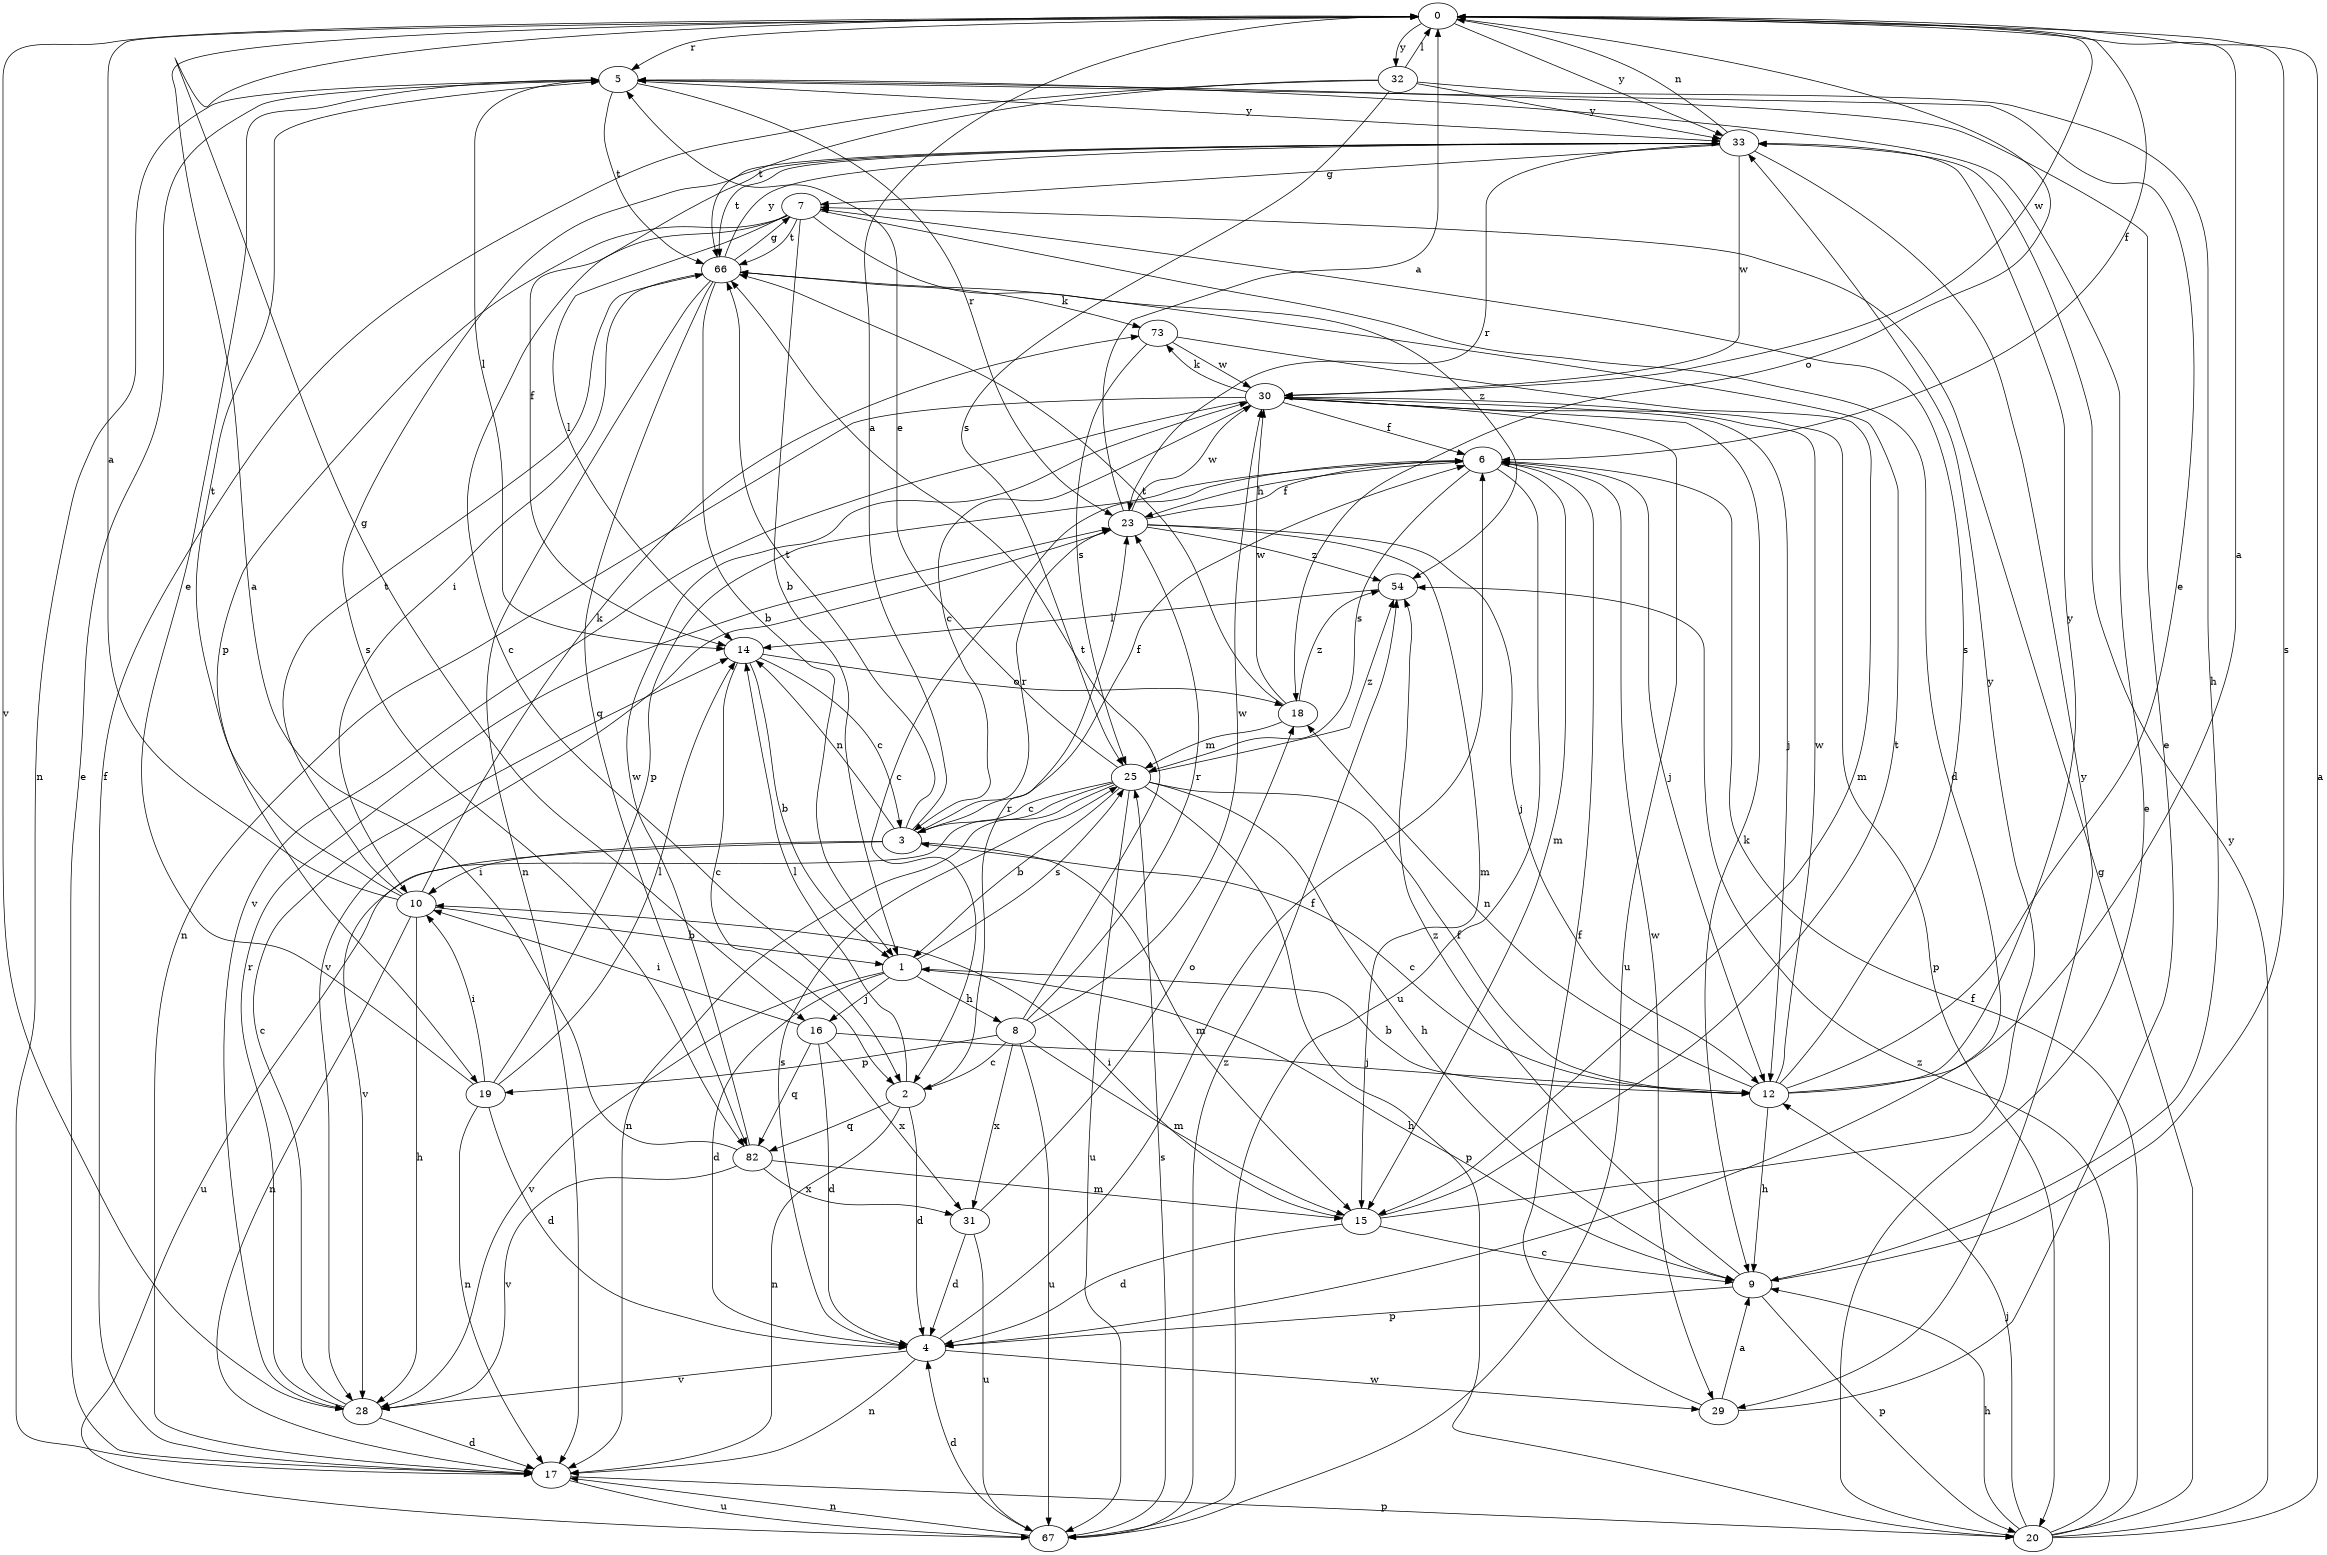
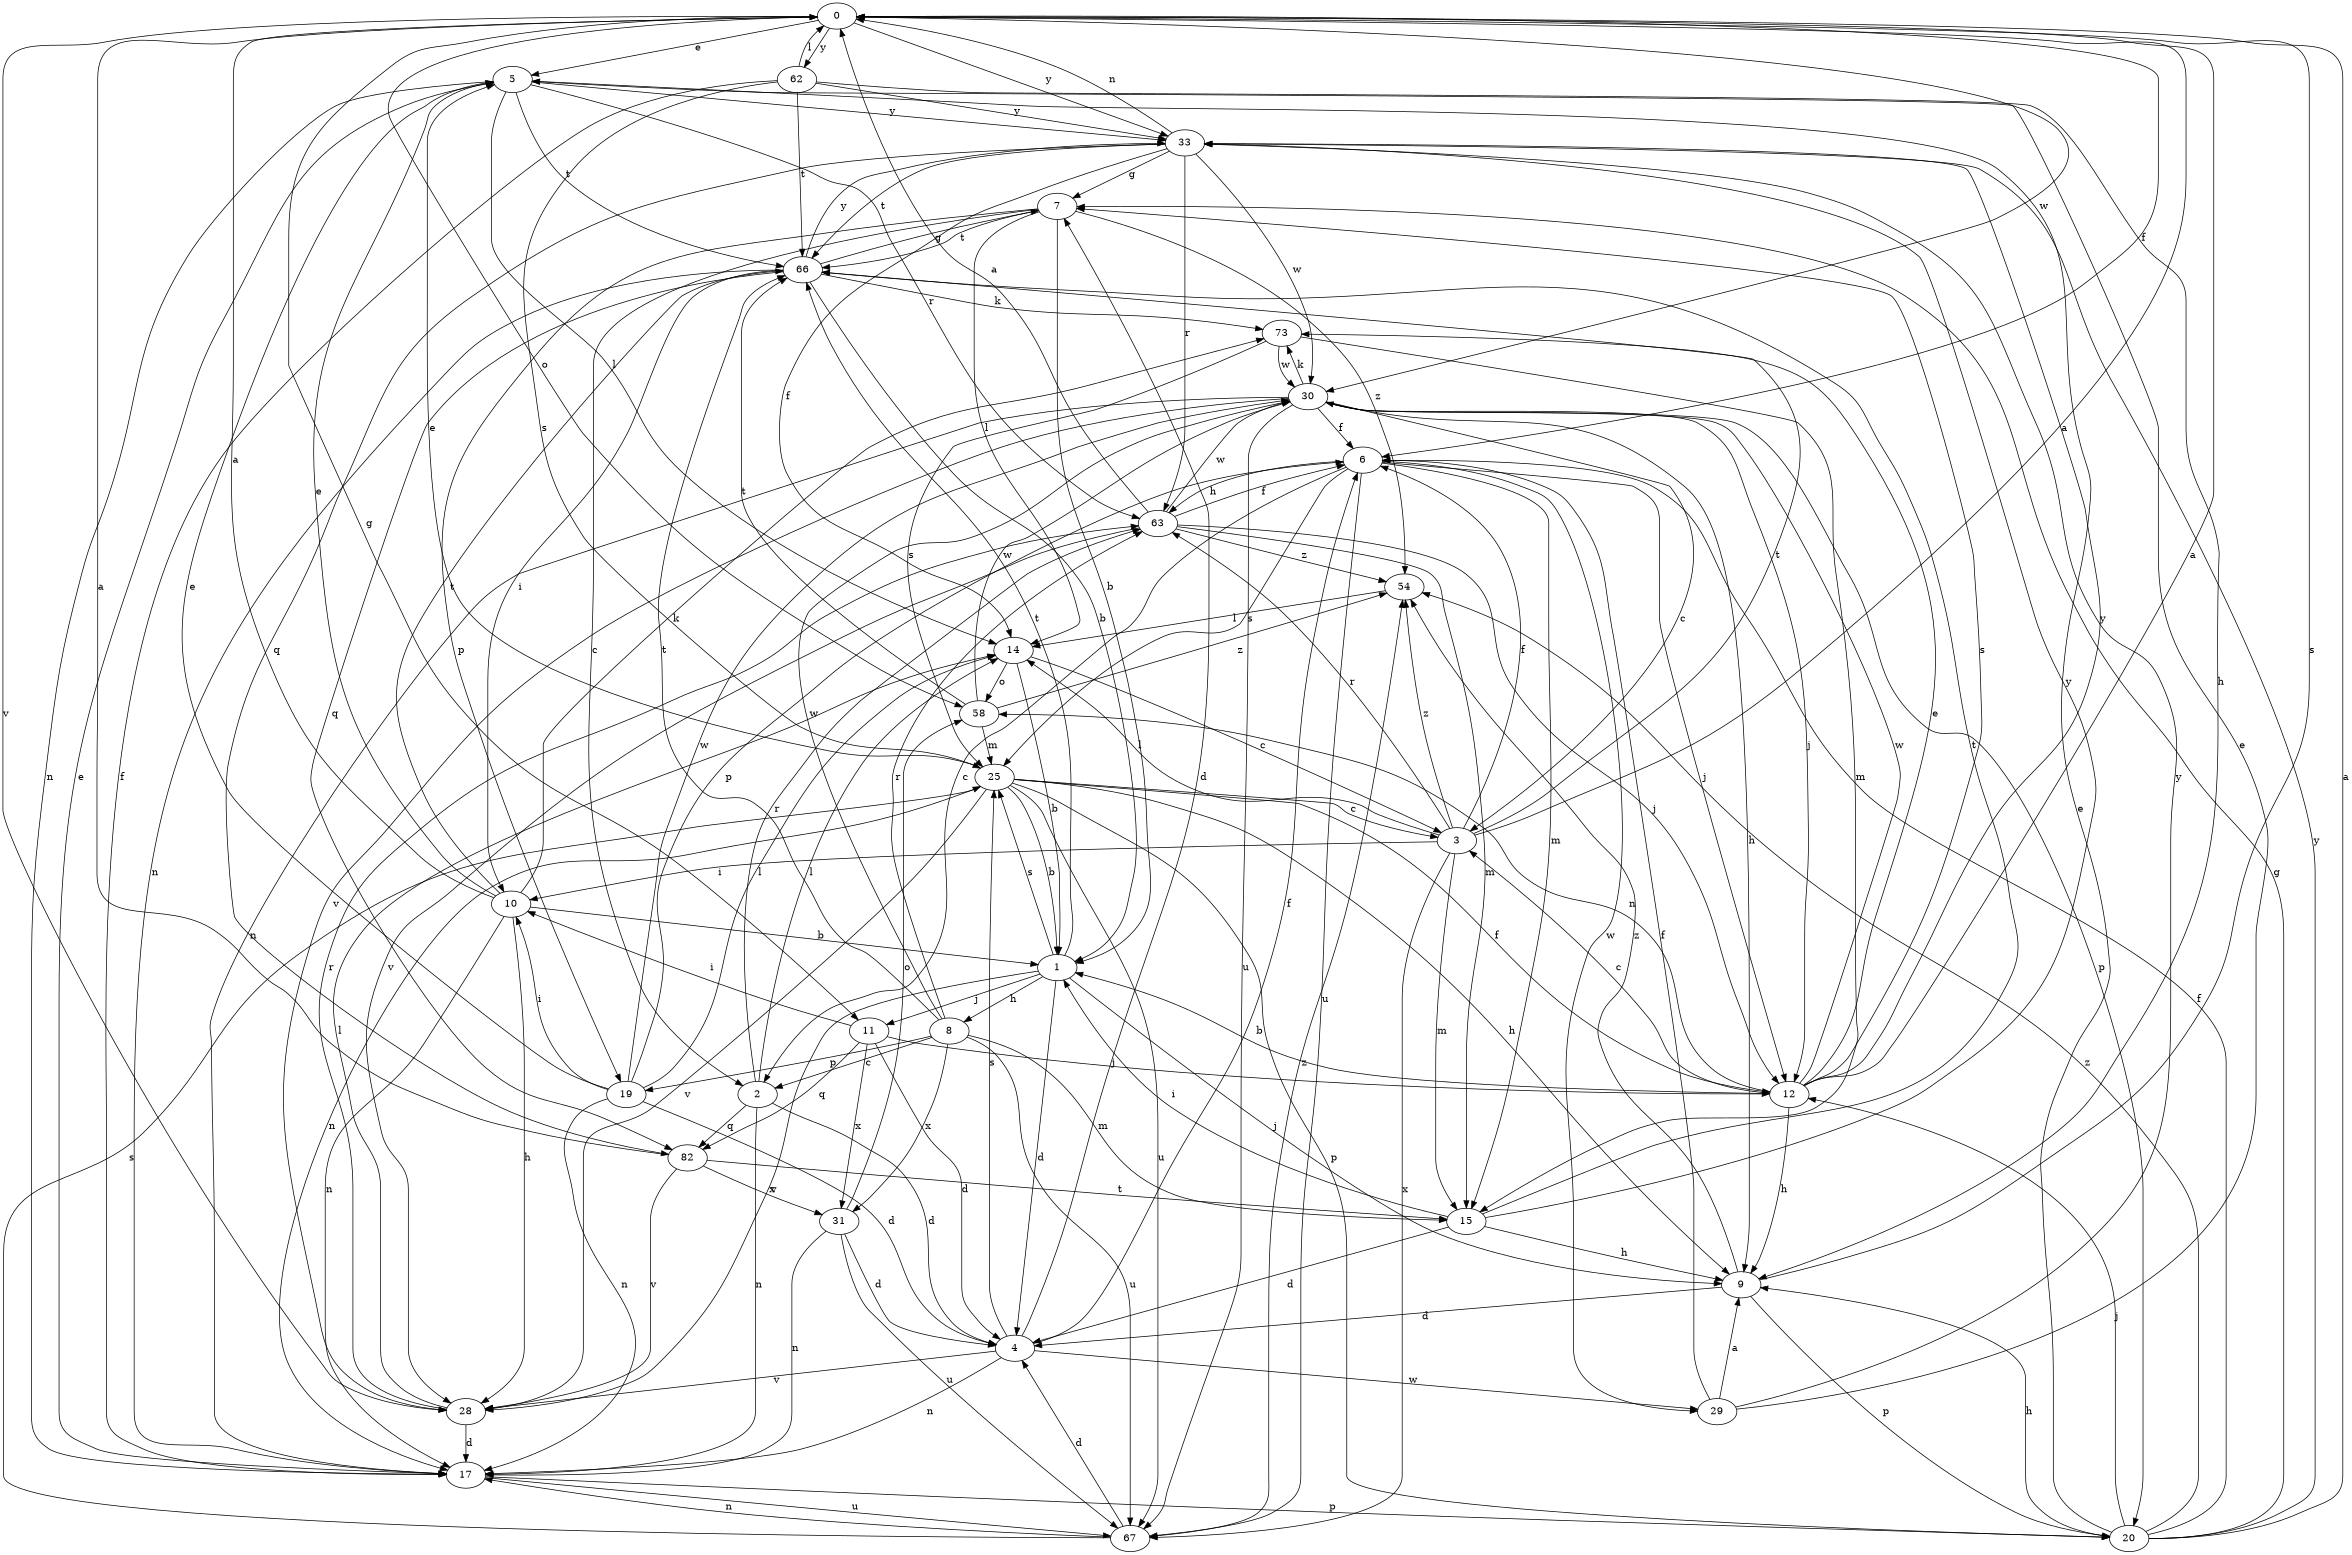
edge "0" -> "5": label "r" -> "e"
node "32": label "32" -> "62"
edge "12" -> "5": now "12" -> "73"
edge "10" -> "5": label "t" -> "e"
node "23": label "23" -> "63"
edge "82" -> "30": now "19" -> "30"
edge "1" -> "66": added, label "t"
edge "33" -> "82": label "s" -> "q"
node "18": label "18" -> "58"
edge "7" -> "4": reversed
edge "25" -> "54": now "3" -> "54"
edge "3" -> "14": label "n" -> "l"
edge "33" -> "29": reversed
edge "30" -> "9": label "k" -> "h"
edge "14" -> "2": removed, label "c"
edge "15" -> "10": now "15" -> "1"
edge "28" -> "14": label "c" -> "l"
node "16": label "16" -> "11"
edge "1" -> "9": label "h" -> "j"
edge "3" -> "67": label "u" -> "x"
edge "82" -> "15": label "m" -> "t"
edge "15" -> "9": label "c" -> "h"
edge "9" -> "4": label "p" -> "d"
edge "31" -> "17": added, label "n"
